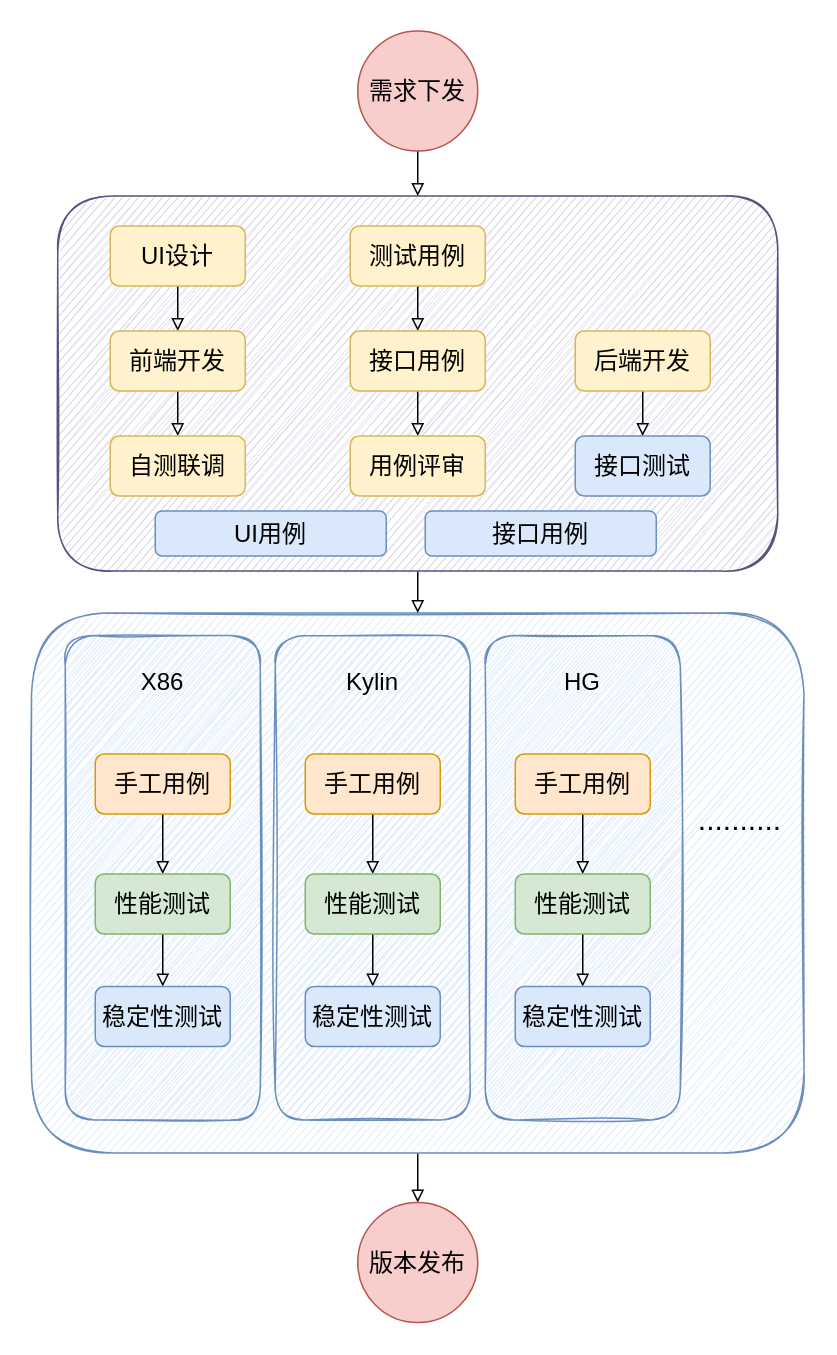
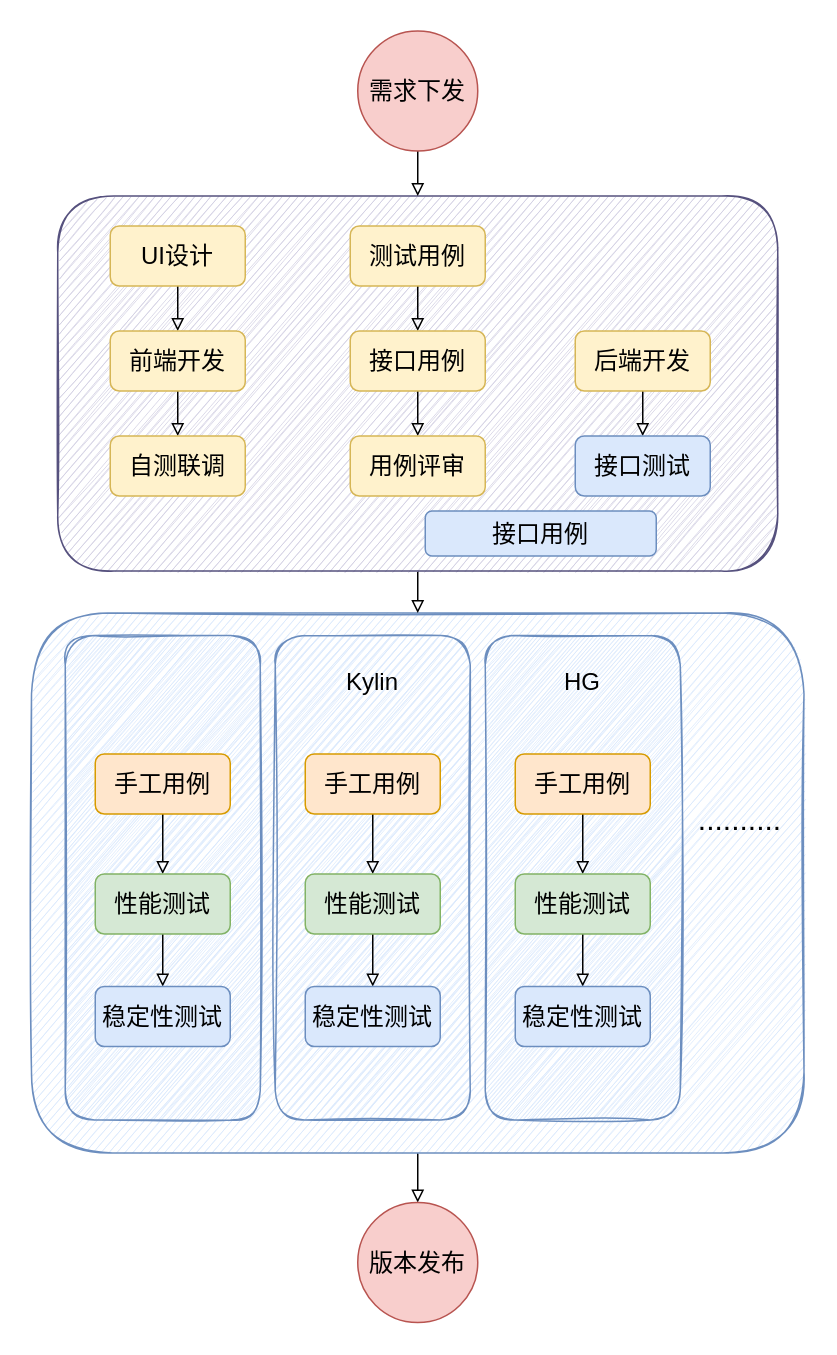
node "UI用例": removed
node "X86": removed
